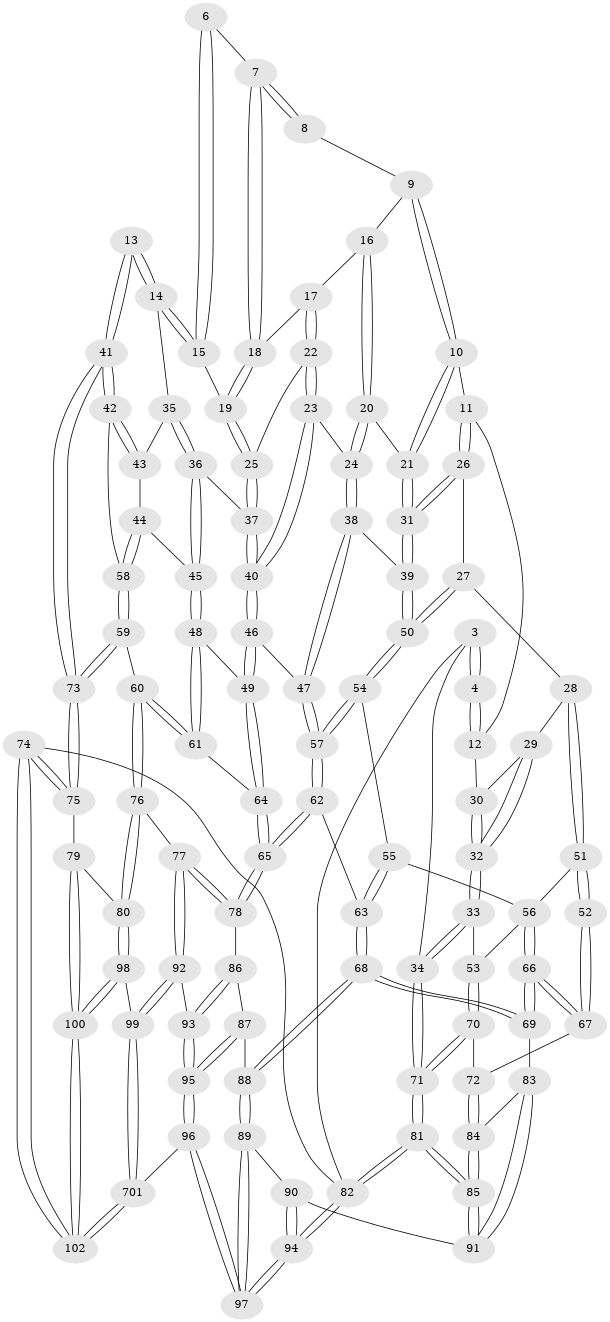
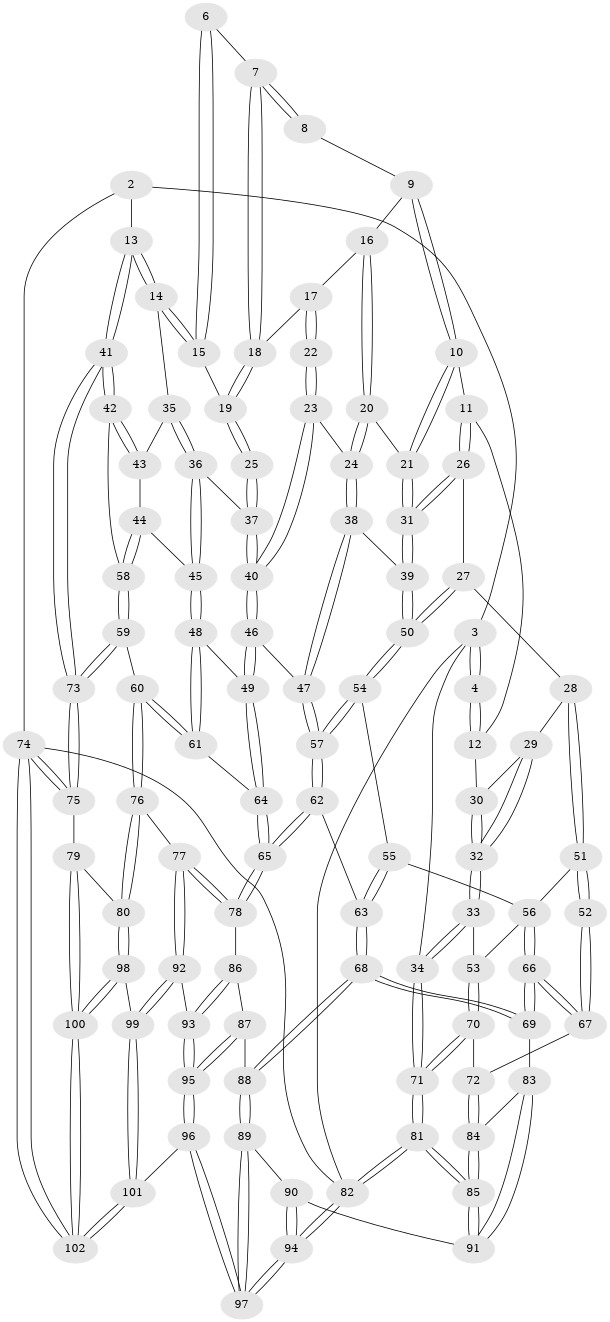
node "2": added
edge "22" -- "25": removed
node "701": label "701" -> "101"
